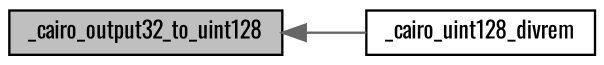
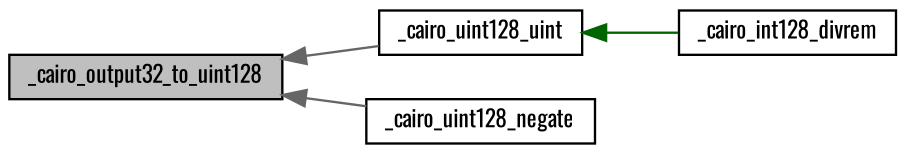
node "_cairo_uint128_divrem": label "_cairo_uint128_divrem" -> "_cairo_uint128_uint"
node "_cairo_int128_divrem": added
node "_cairo_uint128_negate": added
